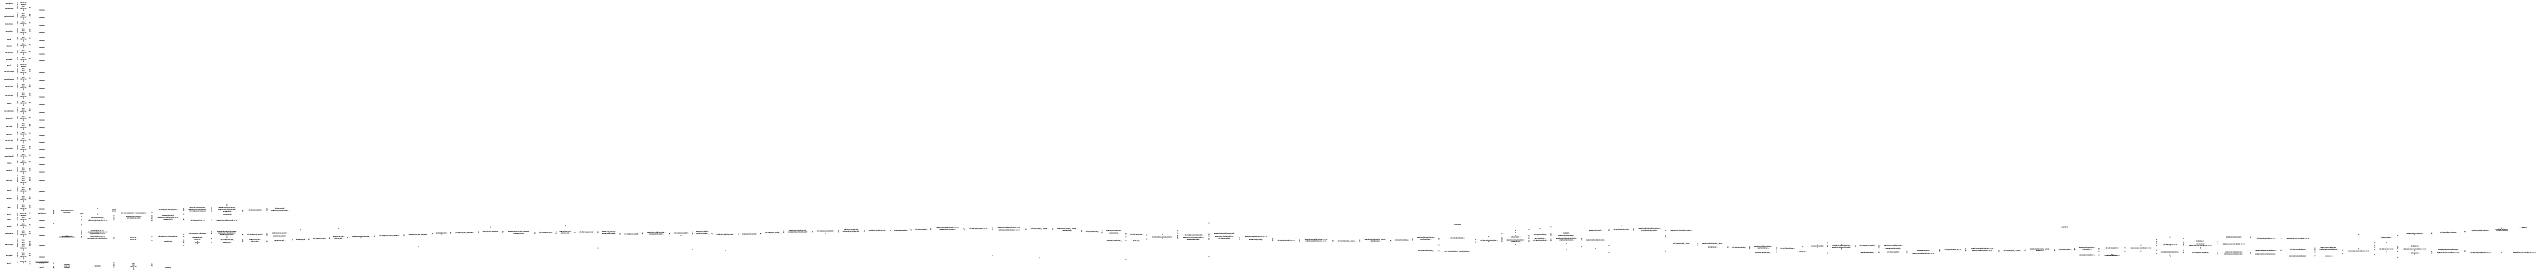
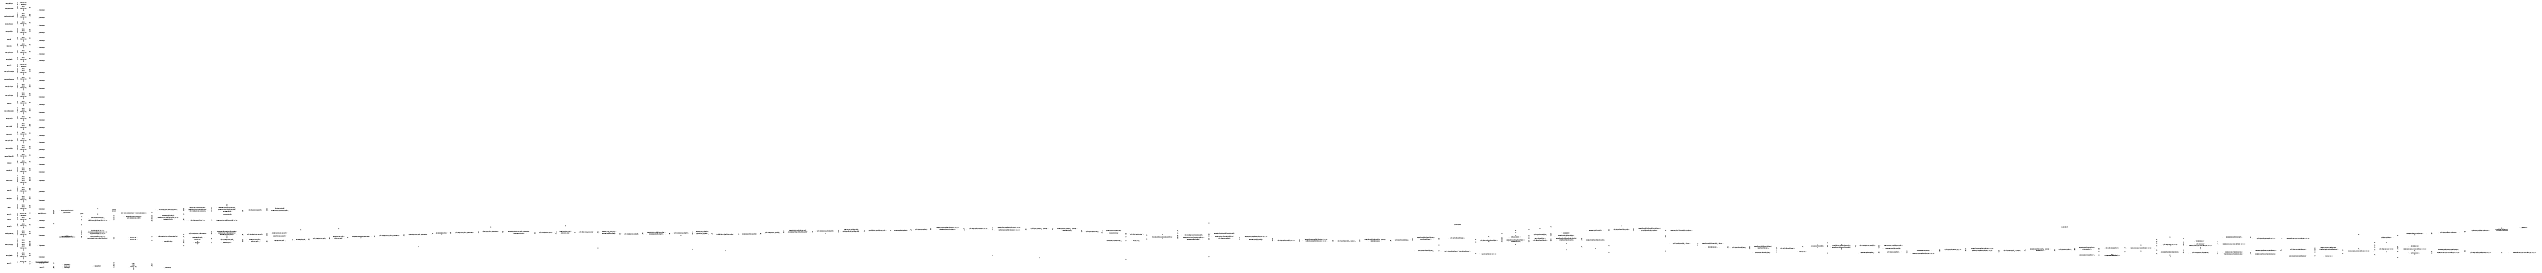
node "<(LOCAL,wtf_size_t comma_index: wtf_size_t)<SUB>29</SUB>>": added
